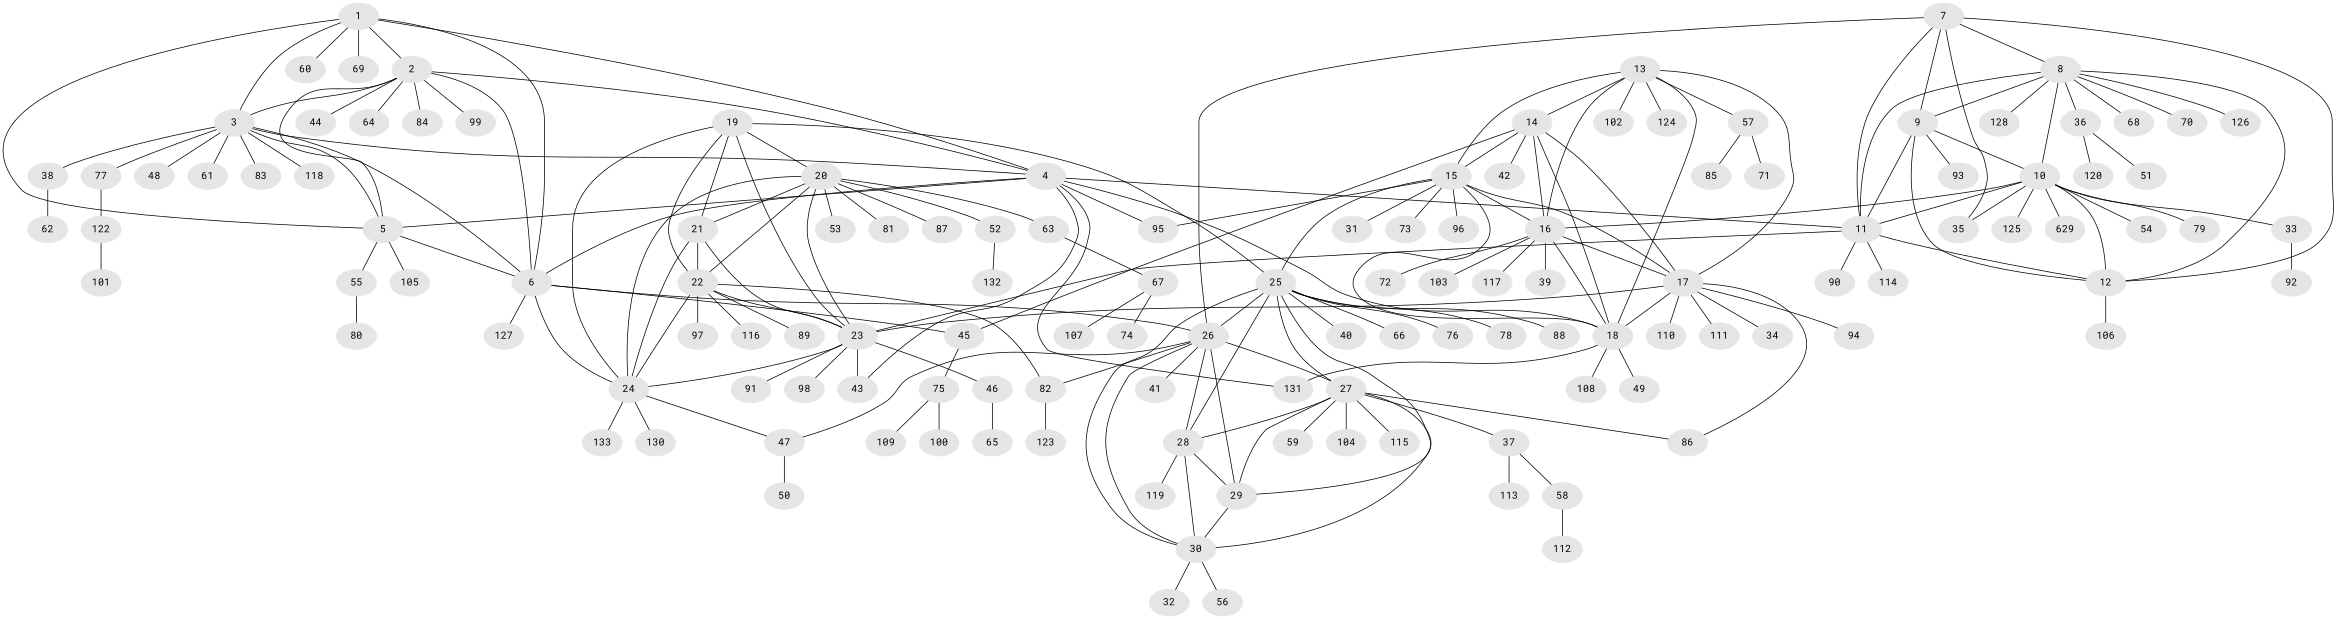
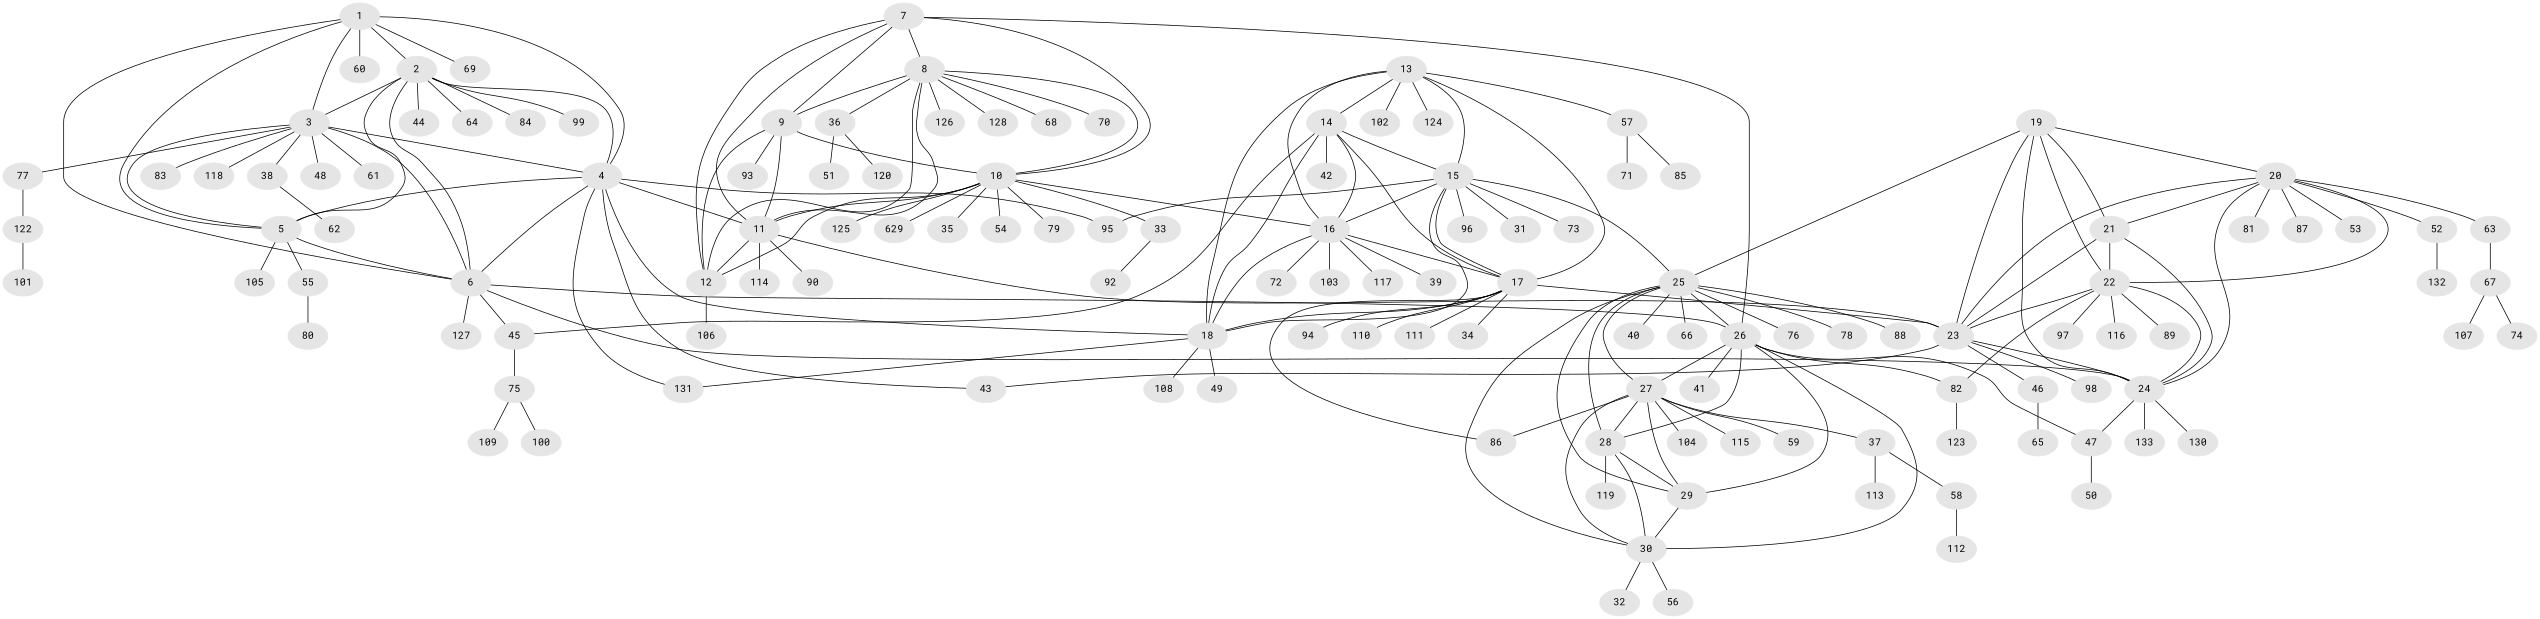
edge "7" -- "35": now "7" -- "10"
node "91": removed
